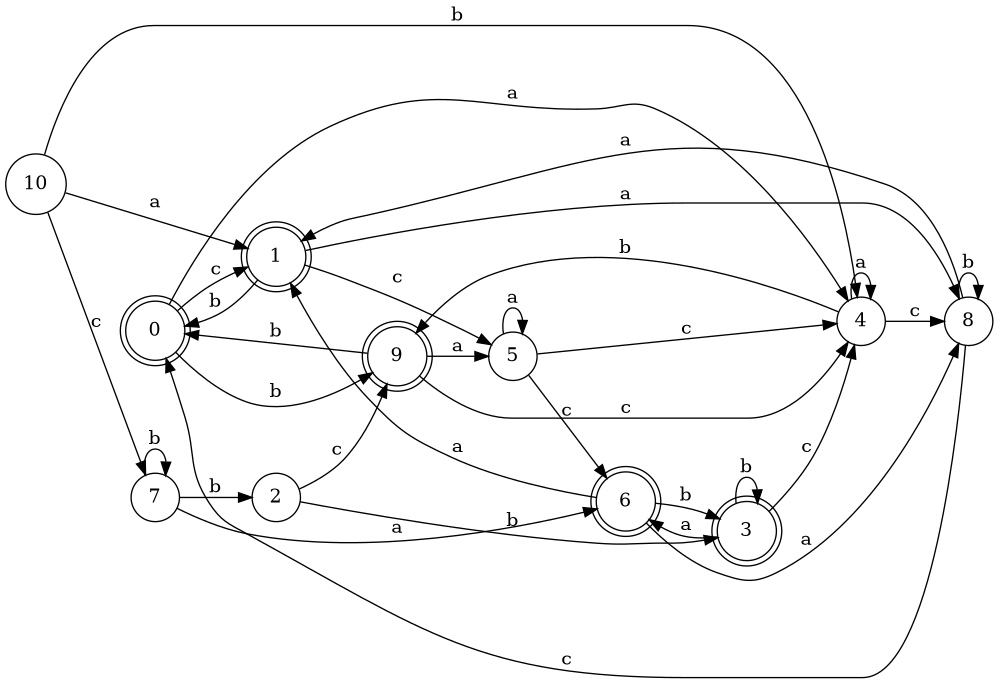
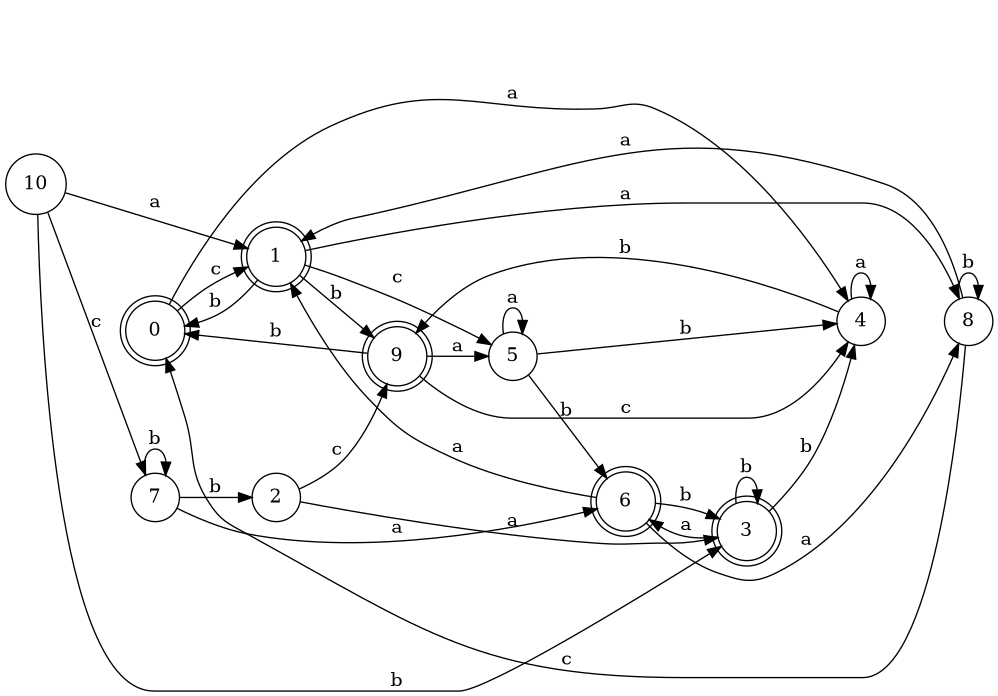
edge "10" -> "4": now "10" -> "3"
edge "4" -> "8": removed, label "c"
edge "5" -> "4": label "c" -> "b"
edge "0" -> "9": now "1" -> "9"
edge "5" -> "6": label "c" -> "b"
edge "3" -> "4": label "c" -> "b"
edge "2" -> "3": label "b" -> "a"
